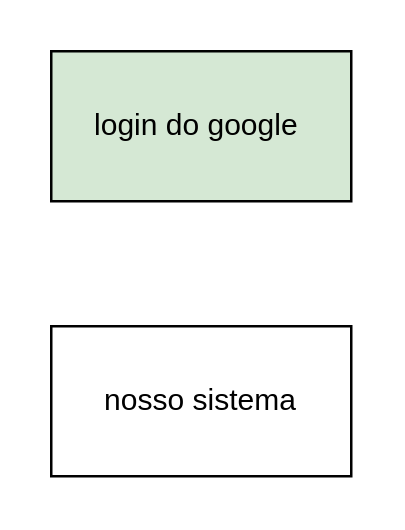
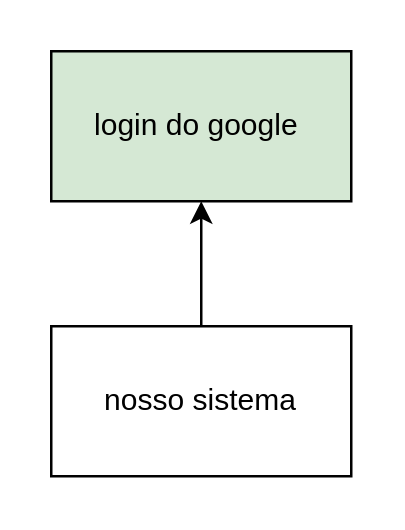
edge "nosso sistema" -> "login do google": added
